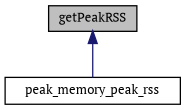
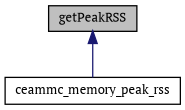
node "peak_memory_peak_rss": label "peak_memory_peak_rss" -> "ceammc_memory_peak_rss"
